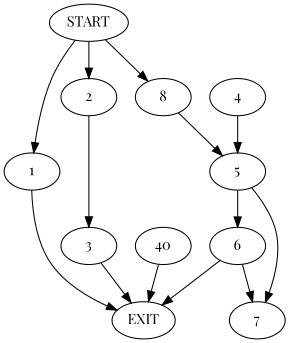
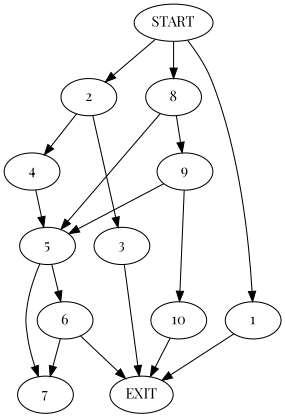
edge "2" -> "4": added
node "9": added
node "40": label "40" -> "10"
